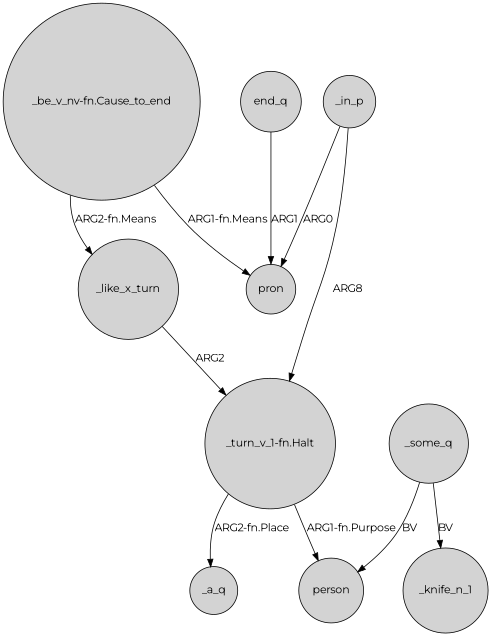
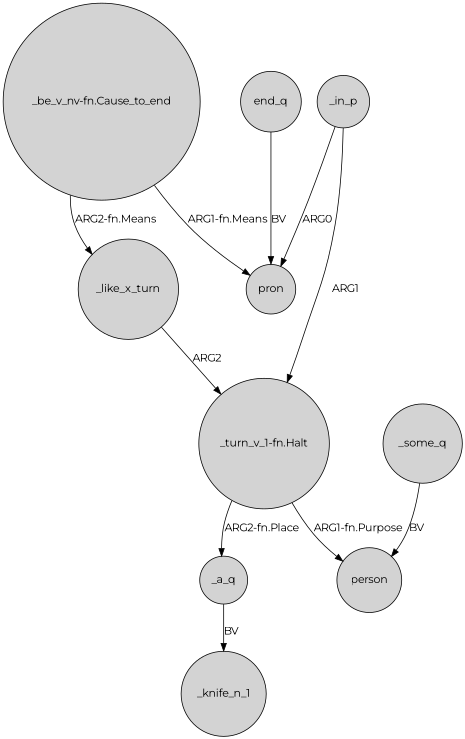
edge "end_q" -> "pron": label "ARG1" -> "BV"
edge "_in_p" -> "_turn_v_1-fn.Halt": label "ARG8" -> "ARG1"
edge "_some_q" -> "_knife_n_1": now "_a_q" -> "_knife_n_1"
